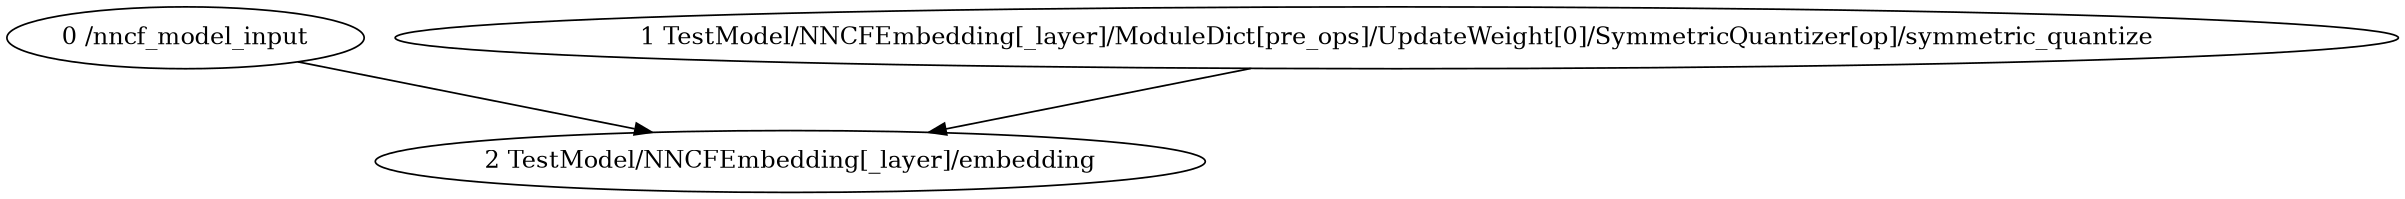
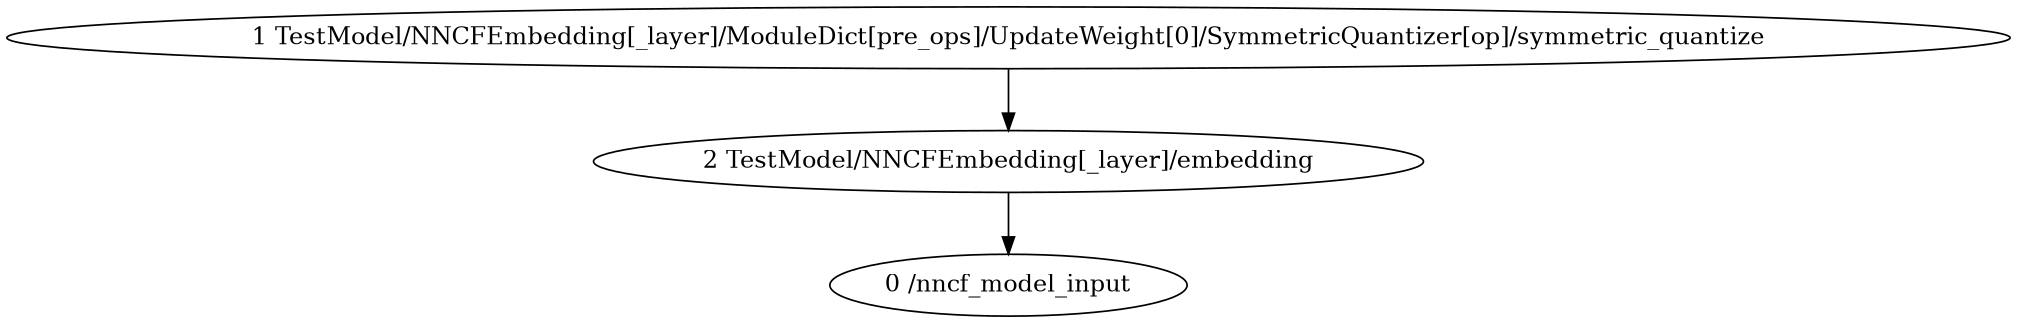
edge "0 /nncf_model_input" -> "2 TestModel/NNCFEmbedding[_layer]/embedding": reversed
